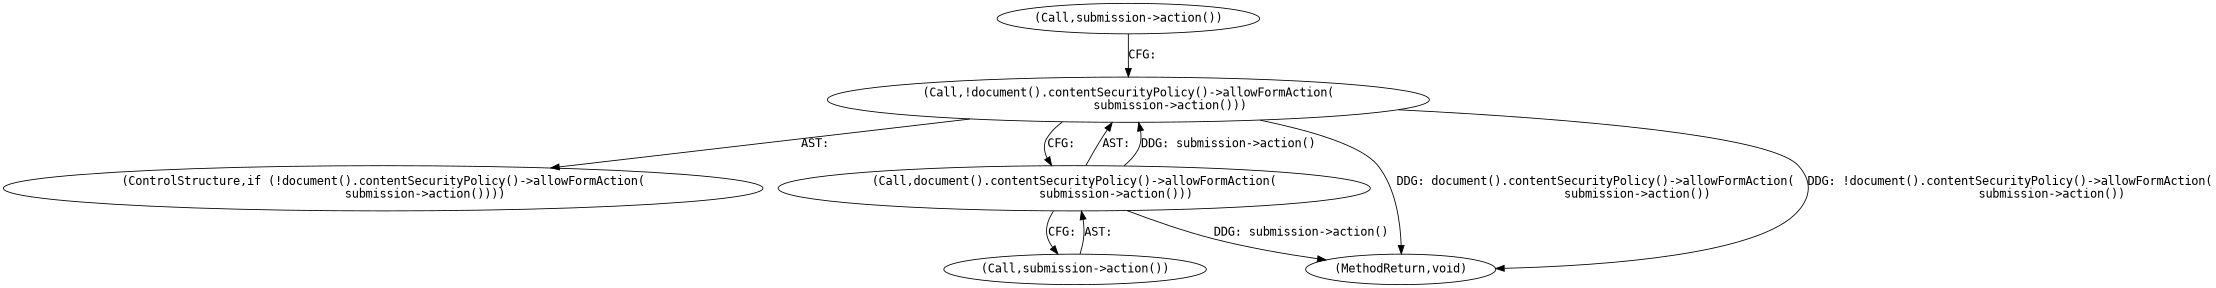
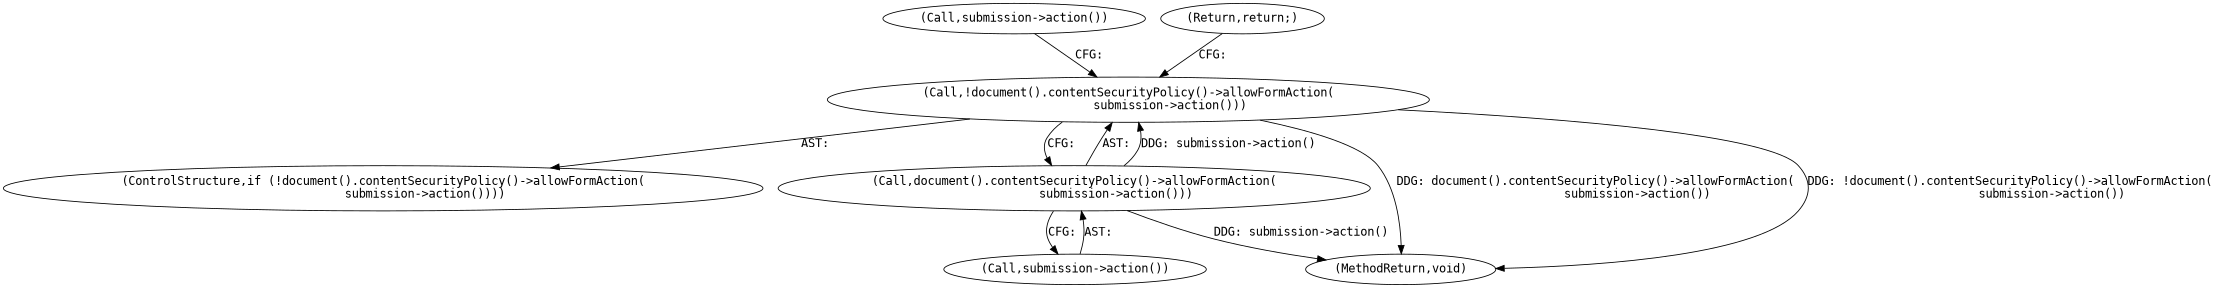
node "(Return,return;)": added
